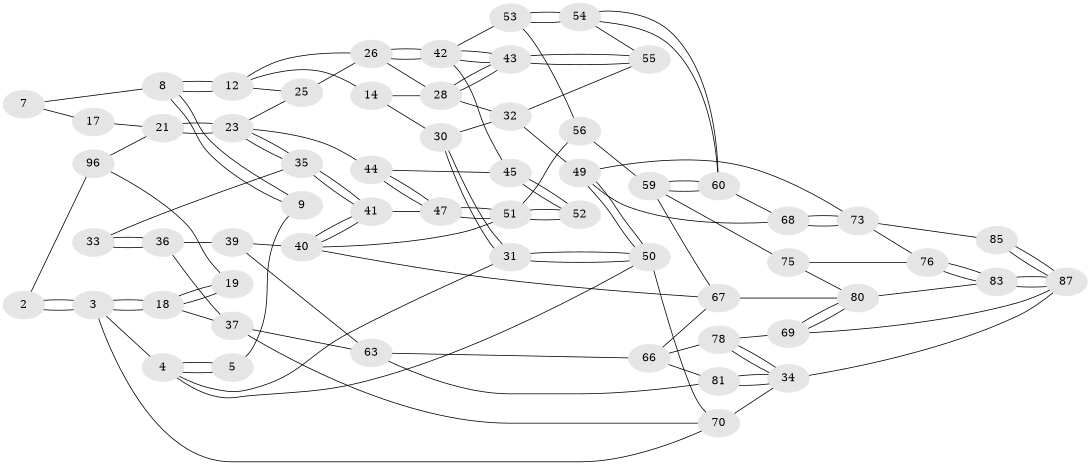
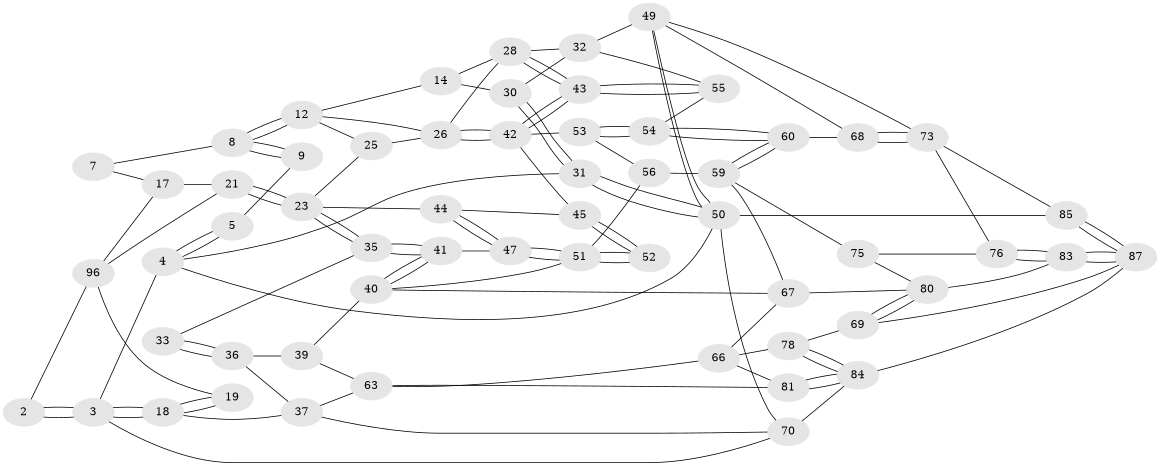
edge "50" -- "85": added
edge "17" -- "96": added
node "34": label "34" -> "84"
